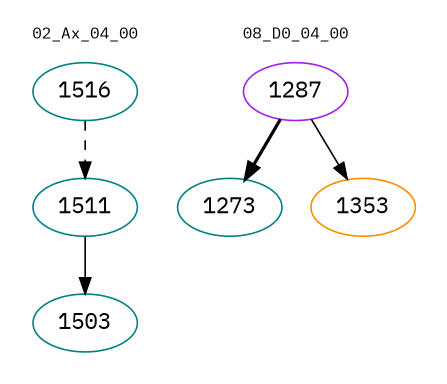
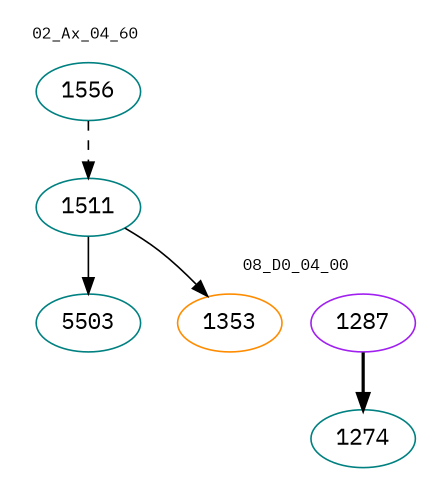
cluster "02_Ax_04_00": label "02_Ax_04_00" -> "02_Ax_04_60"
node "1516": label "1516" -> "1556"
edge "1287" -> "1353": now "1511" -> "1353"
node "1273": label "1273" -> "1274"
node "1503": label "1503" -> "5503"
